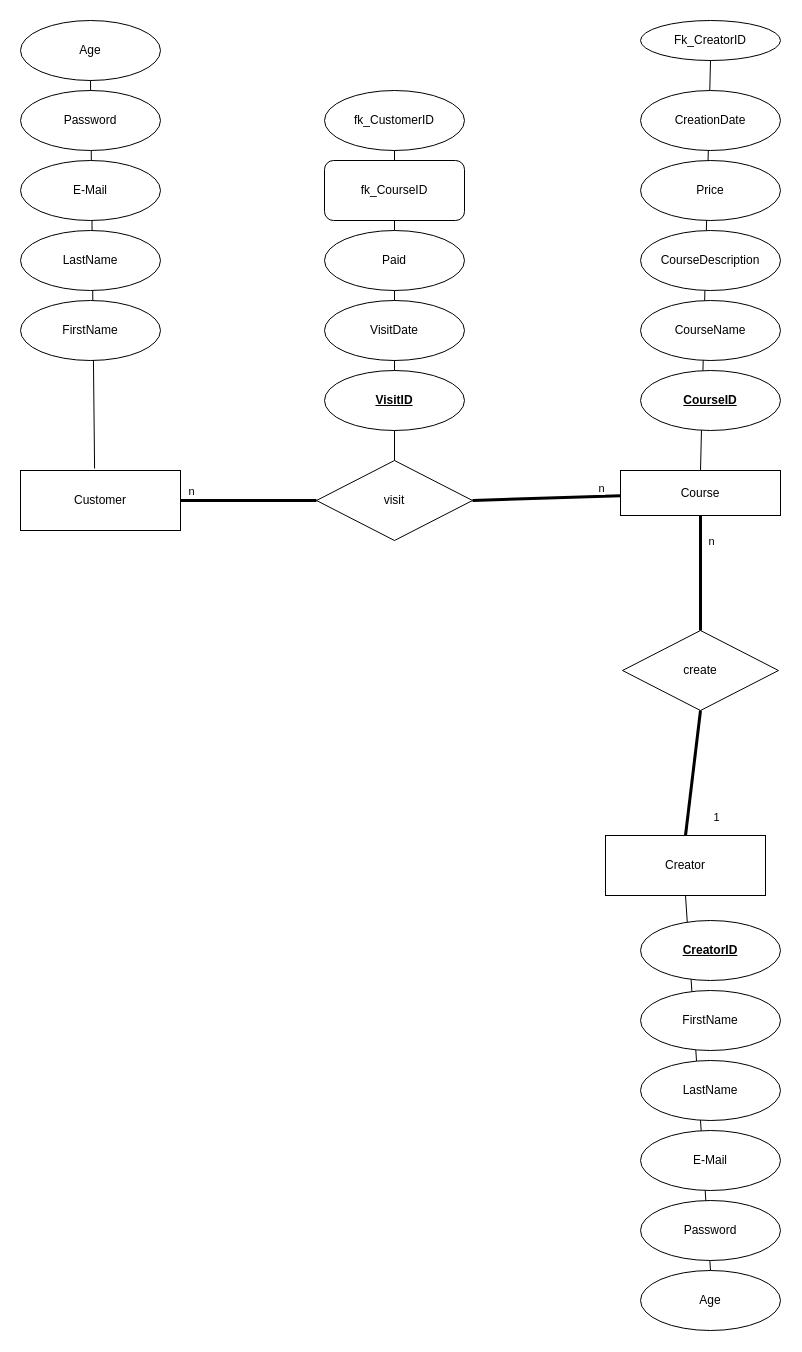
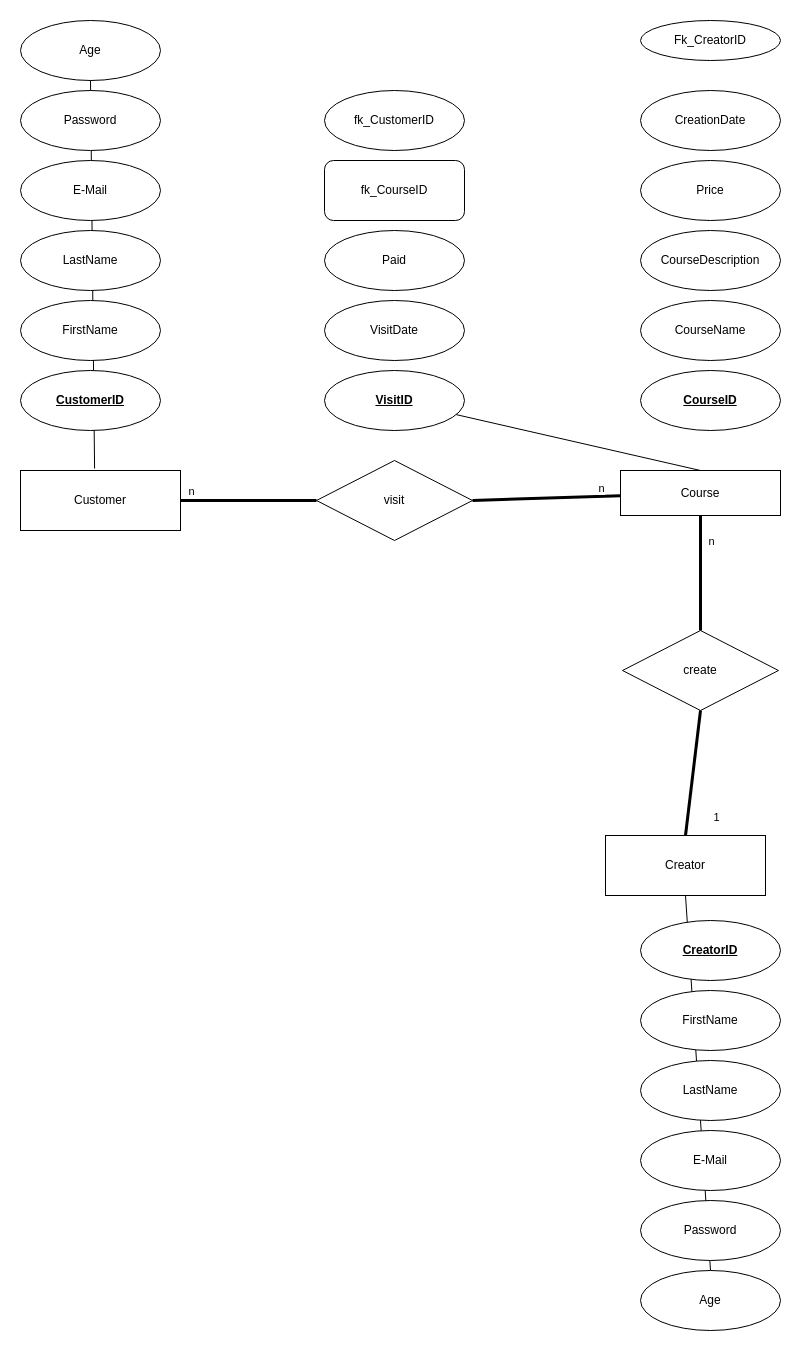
node "CustomerID": added
edge "fk_CustomerID" -- "visit": removed
edge "Fk_CreatorID" -- "Course": now "VisitID" -- "Course"
